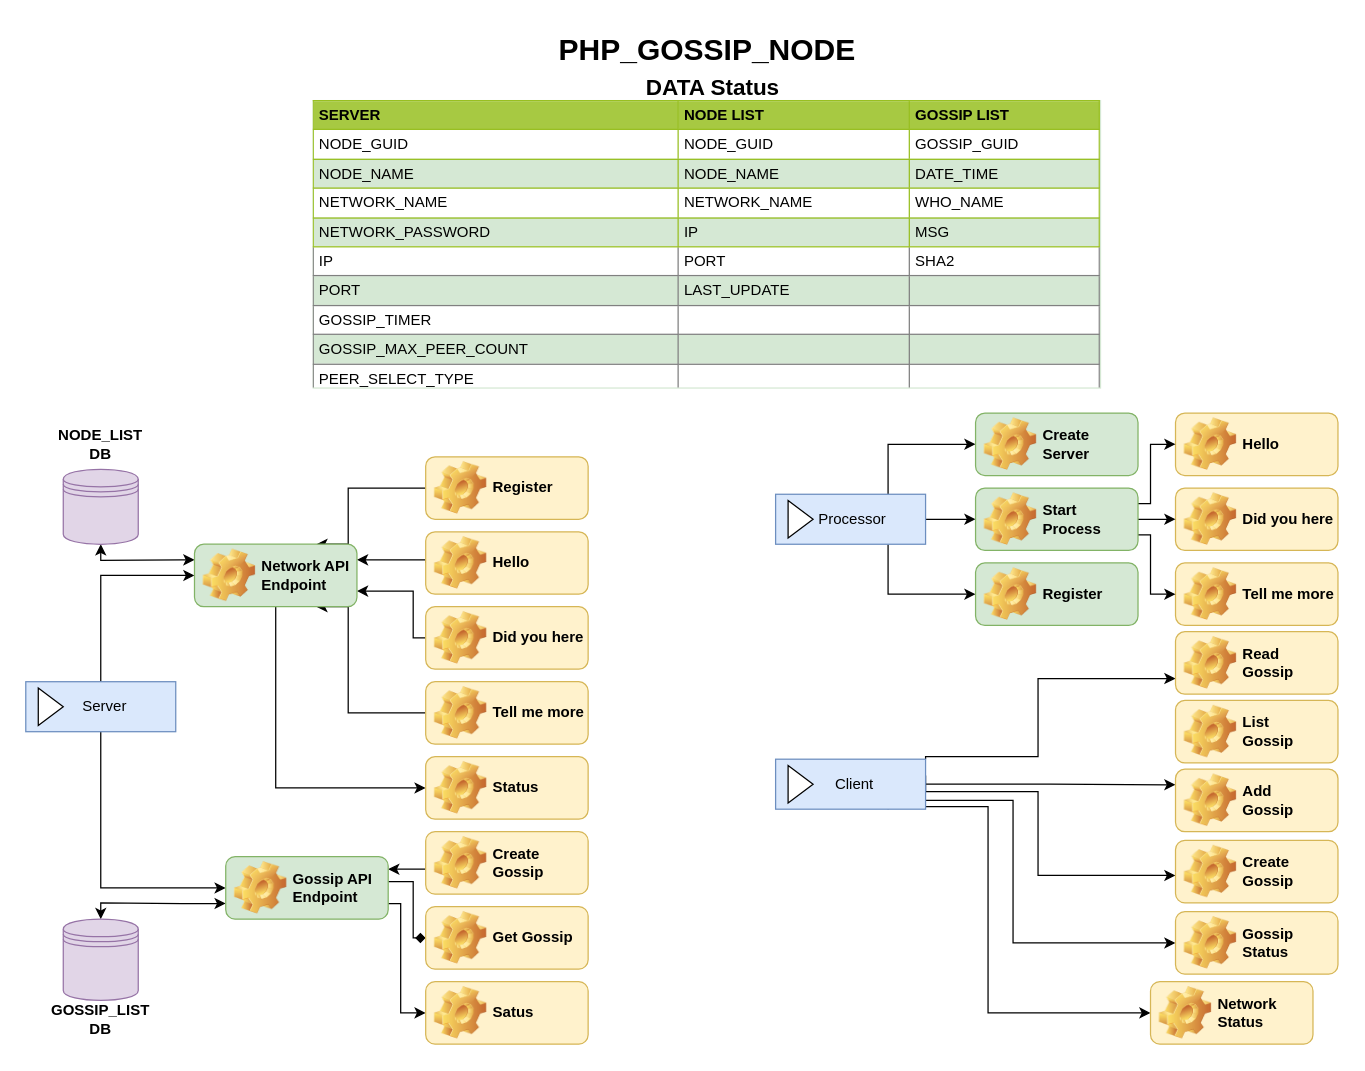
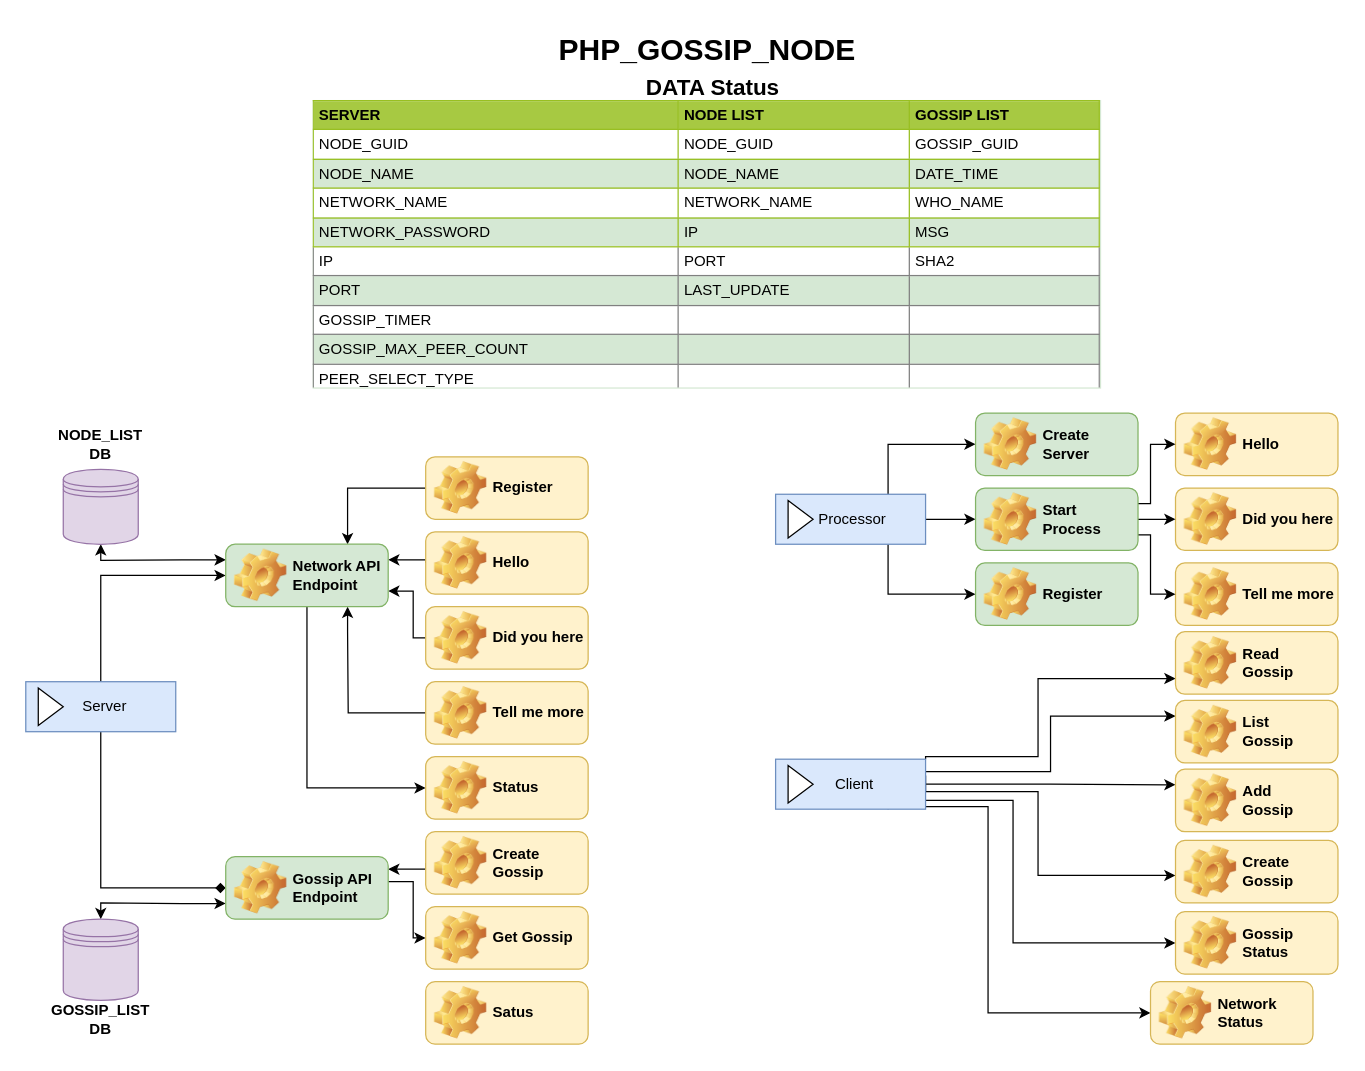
node "Network API Endpoint": moved (276, 576) -> (307, 576)
edge "Client" -> "List Gossip": added
edge "Server" -> "Gossip API Endpoint": arrowhead classic -> diamond
edge "Gossip API Endpoint" -> "Get Gossip": arrowhead diamond -> classic
edge "Gossip API Endpoint" -> "Satus": removed
